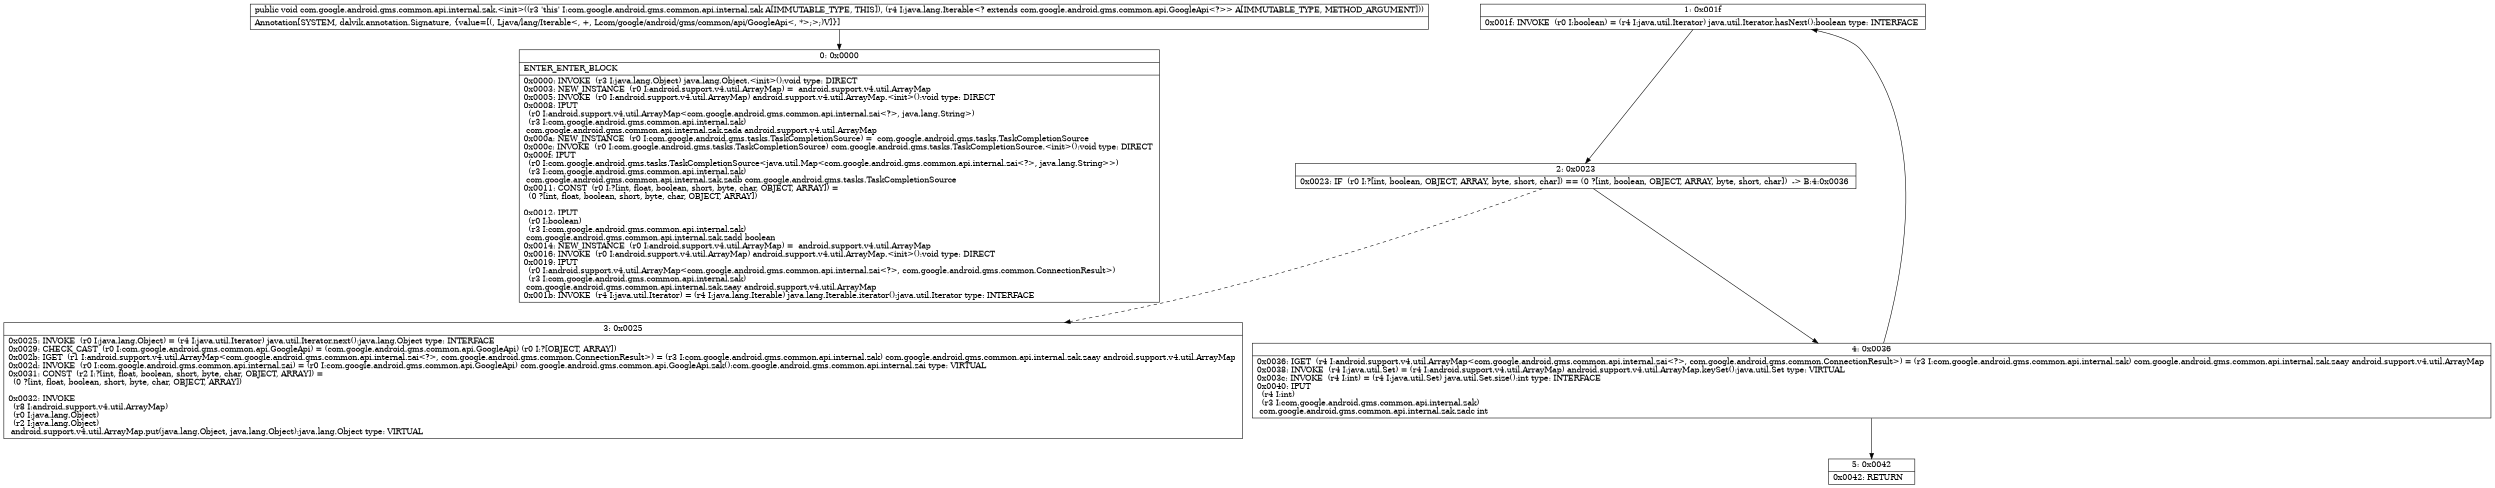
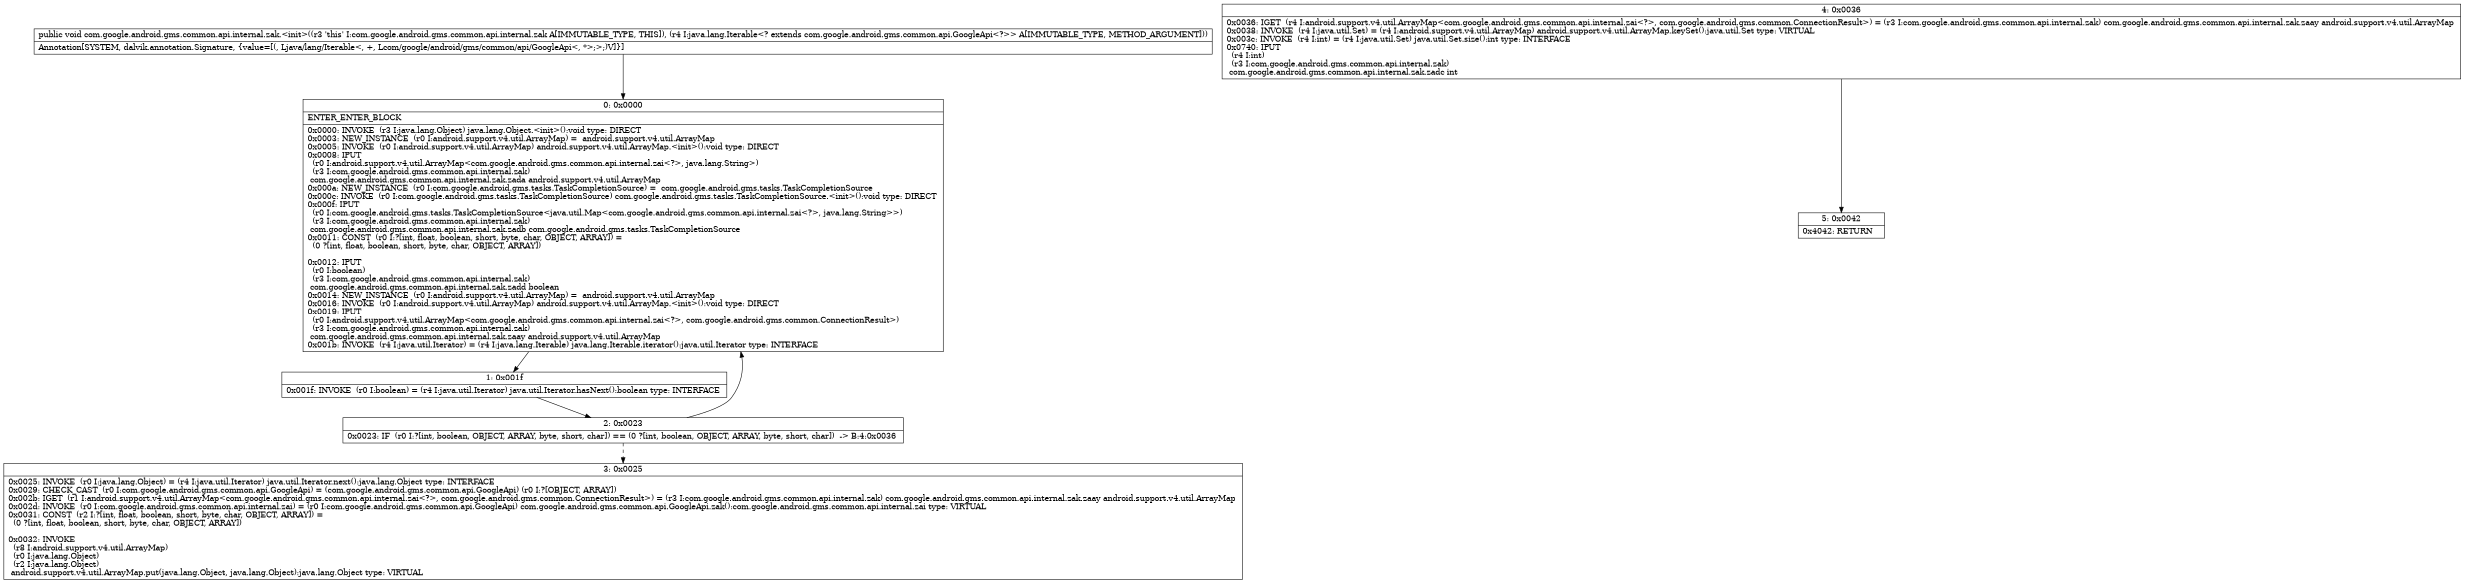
edge "4: 0x0036" -> "1: 0x001f": now "0: 0x0000" -> "1: 0x001f"
edge "2: 0x0023" -> "4: 0x0036": now "2: 0x0023" -> "0: 0x0000"
node "4: 0x0036": text "0x0040: IPUT" -> "0x0740: IPUT"
node "5: 0x0042": text "0x0042: RETURN" -> "0x4042: RETURN"
